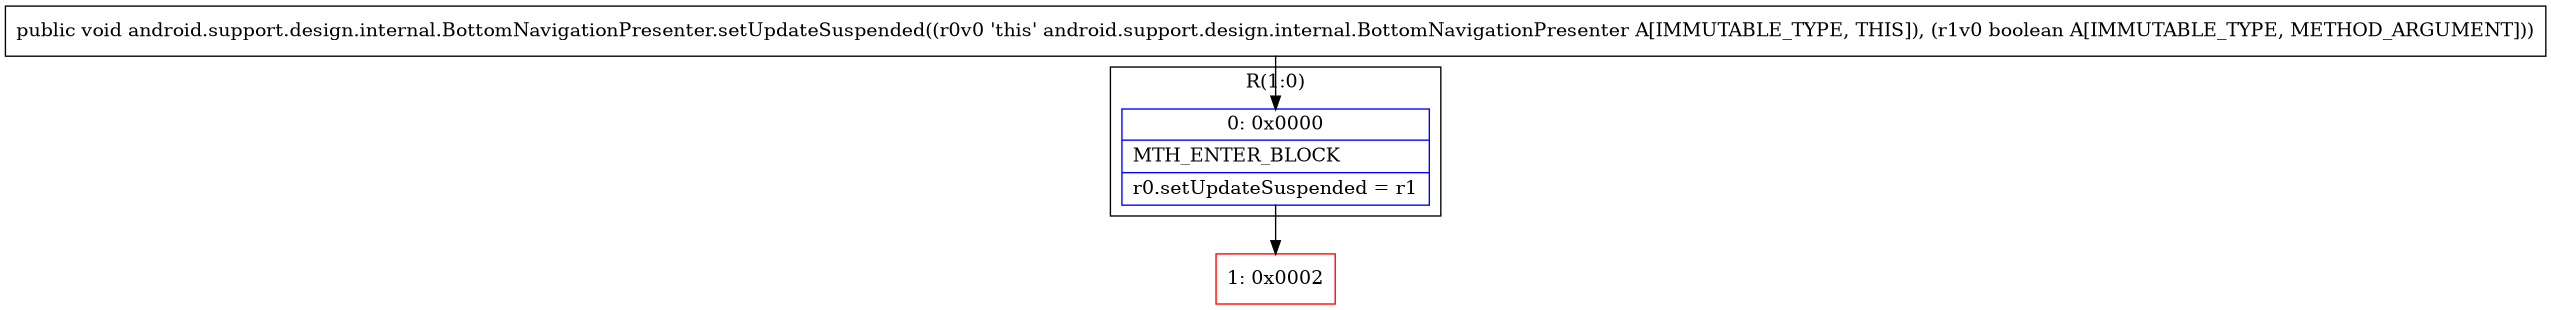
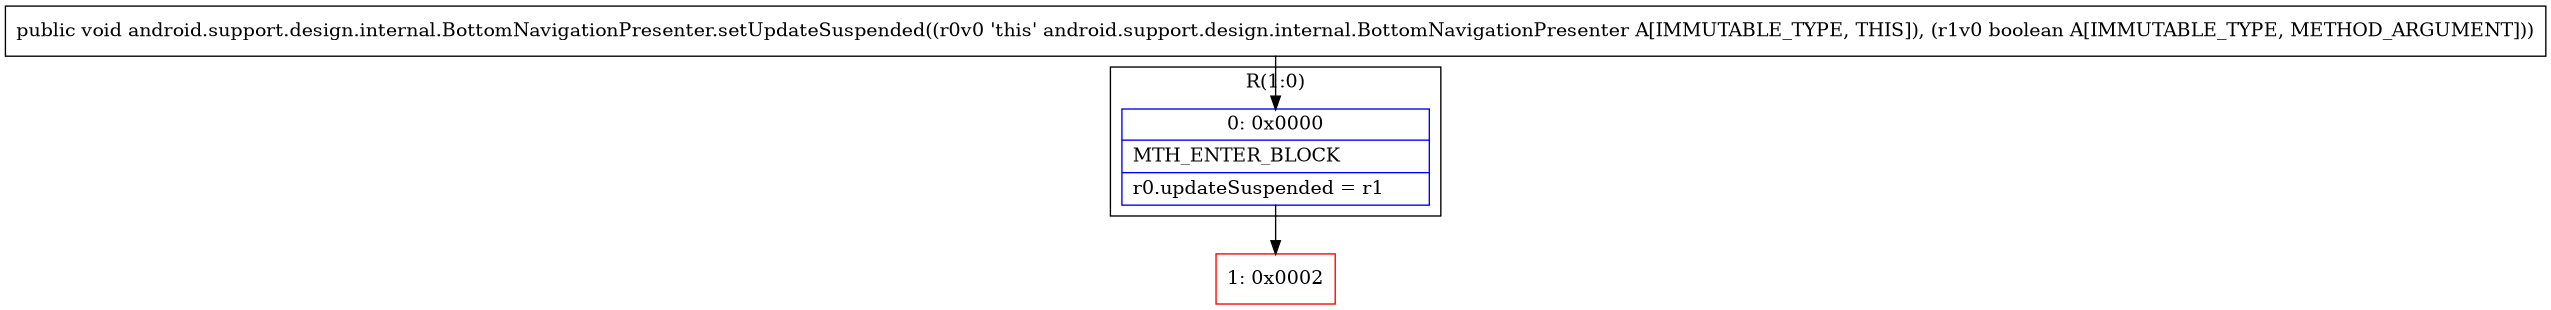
node "0: 0x0000": text "r0.setUpdateSuspended = r1" -> "r0.updateSuspended = r1"
